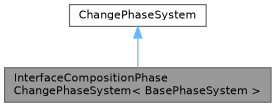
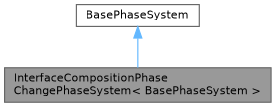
node "ChangePhaseSystem": label "ChangePhaseSystem" -> "BasePhaseSystem"
